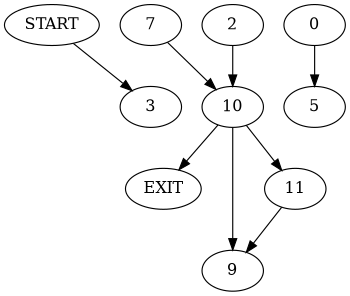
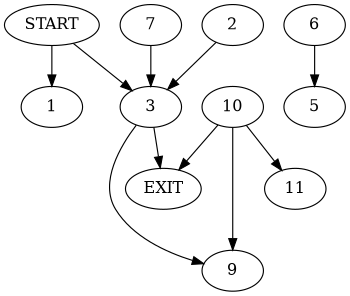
node "0": label "0" -> "6"
edge "2" -> "10": now "2" -> "3"
edge "7" -> "10": now "7" -> "3"
node "1": added
edge "3" -> "EXIT": added
edge "11" -> "9": now "3" -> "9"
